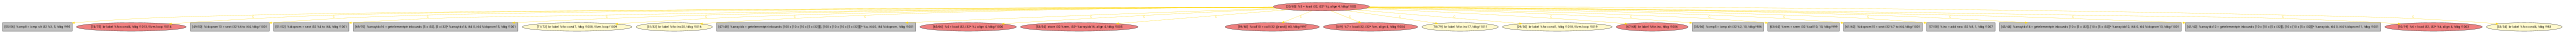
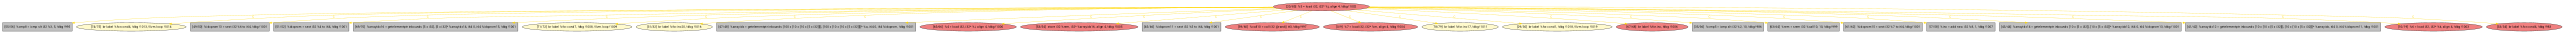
node "[74/75]  br label %for.cond4, !dbg !1013, !llvm.loop !1014": fillcolor lightcoral -> lemonchiffon
node "[45/46]  %idxprom11 = sext i32 %5 to i64, !dbg !1001": added
node "[33/34]  br label %for.cond4, !dbg !983": fillcolor lemonchiffon -> lightcoral
